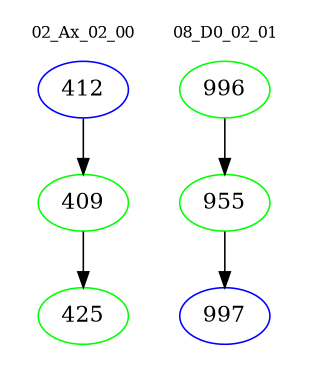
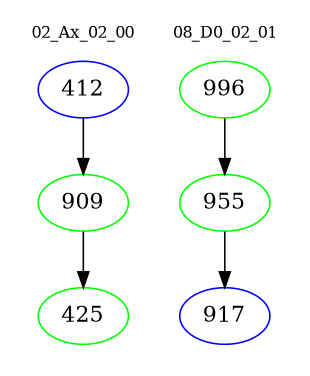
node "409": label "409" -> "909"
node "997": label "997" -> "917"
